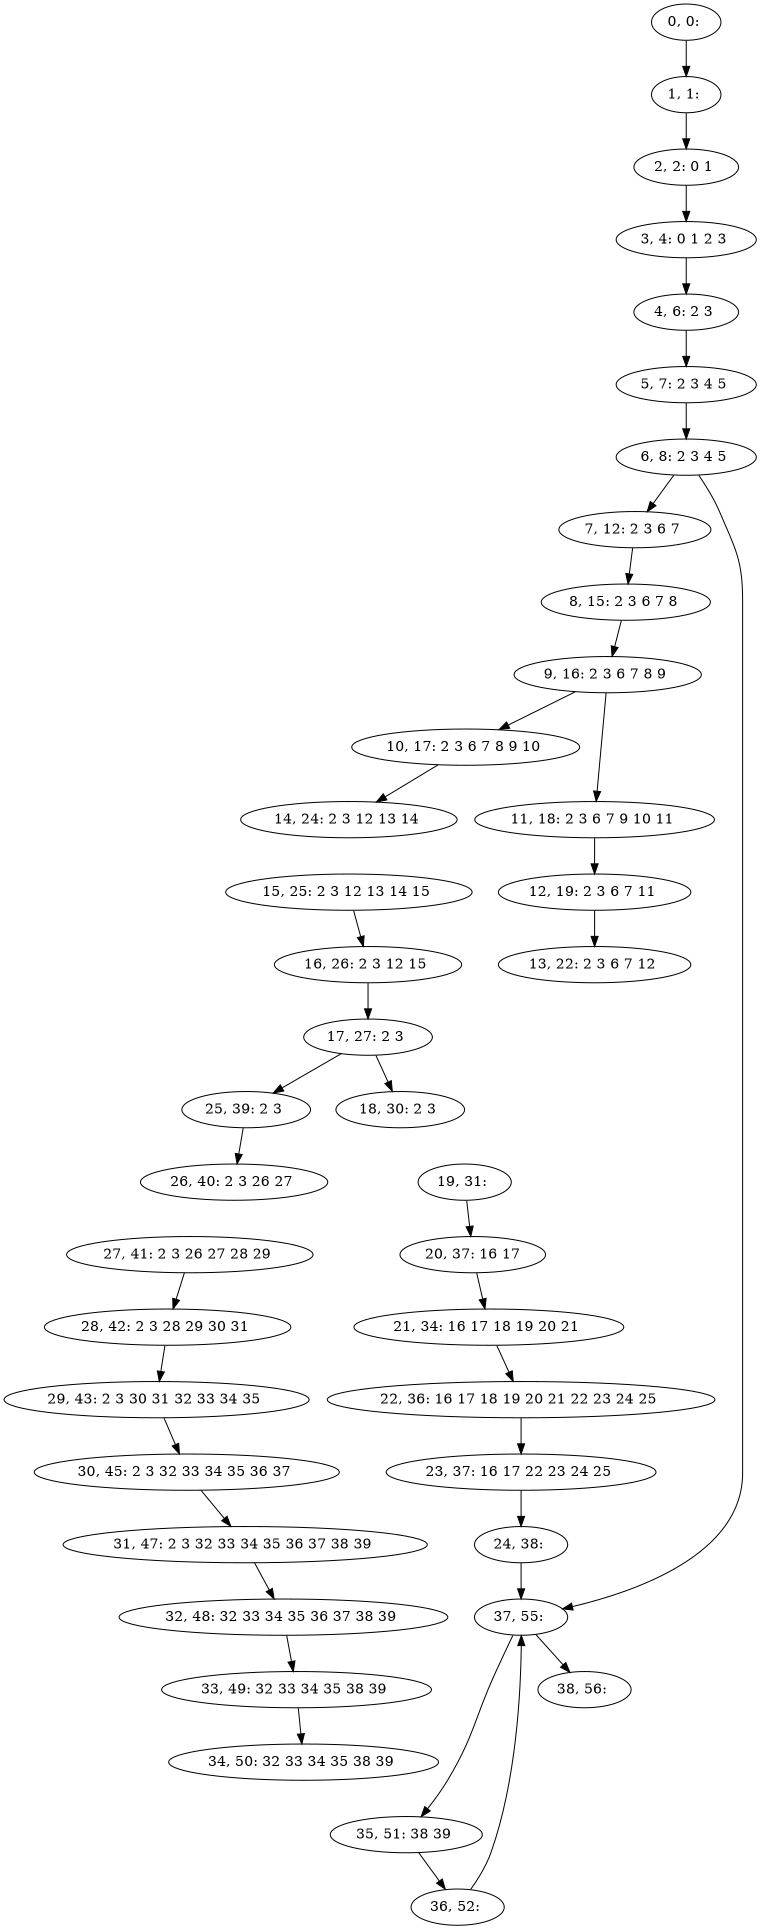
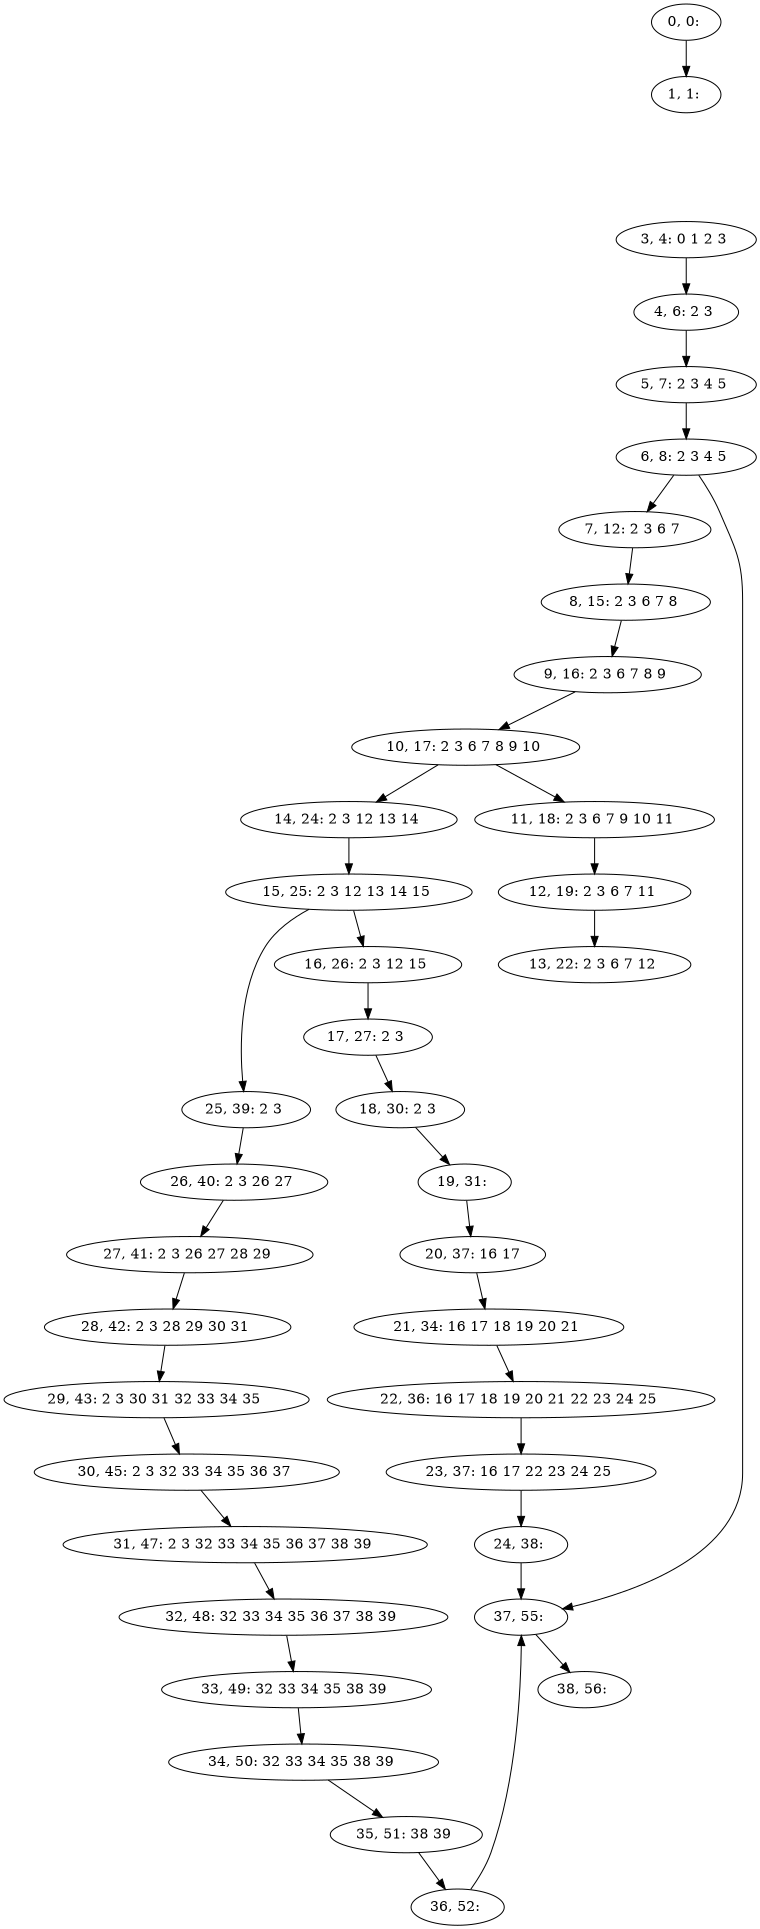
node "2, 2: 0 1": removed
edge "9, 16: 2 3 6 7 8 9" -> "11, 18: 2 3 6 7 9 10 11": now "10, 17: 2 3 6 7 8 9 10" -> "11, 18: 2 3 6 7 9 10 11"
edge "14, 24: 2 3 12 13 14" -> "15, 25: 2 3 12 13 14 15": added
edge "17, 27: 2 3" -> "25, 39: 2 3": now "15, 25: 2 3 12 13 14 15" -> "25, 39: 2 3"
edge "18, 30: 2 3" -> "19, 31:": added
edge "26, 40: 2 3 26 27" -> "27, 41: 2 3 26 27 28 29": added
edge "37, 55:" -> "35, 51: 38 39": now "34, 50: 32 33 34 35 38 39" -> "35, 51: 38 39"
